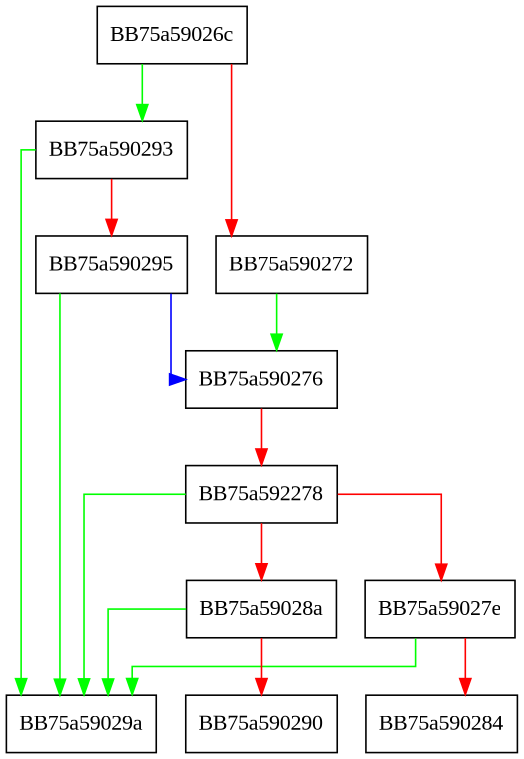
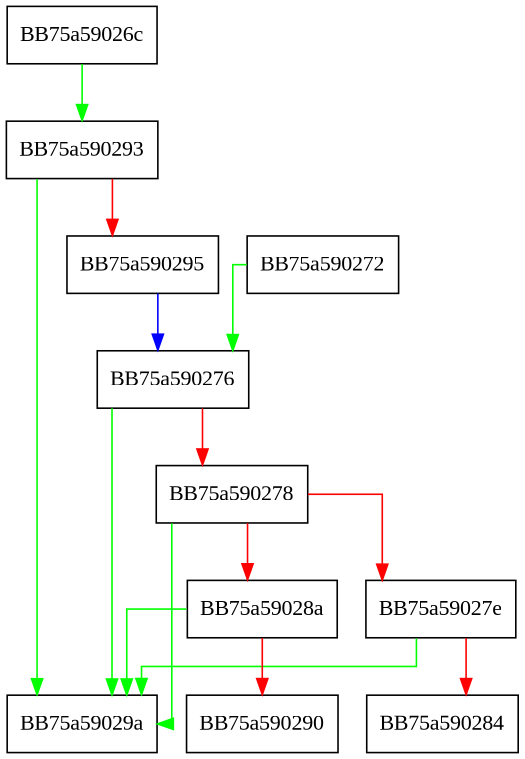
edge "BB75a59026c" -> "BB75a590272": removed
edge "BB75a590295" -> "BB75a59029a": now "BB75a590276" -> "BB75a59029a"
node "BB75a592278": label "BB75a592278" -> "BB75a590278"
